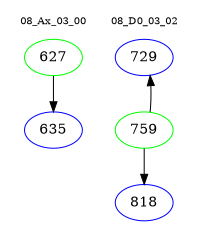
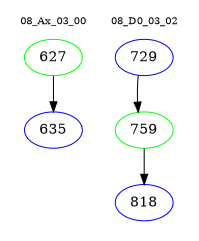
edge "759" -> "729": reversed
